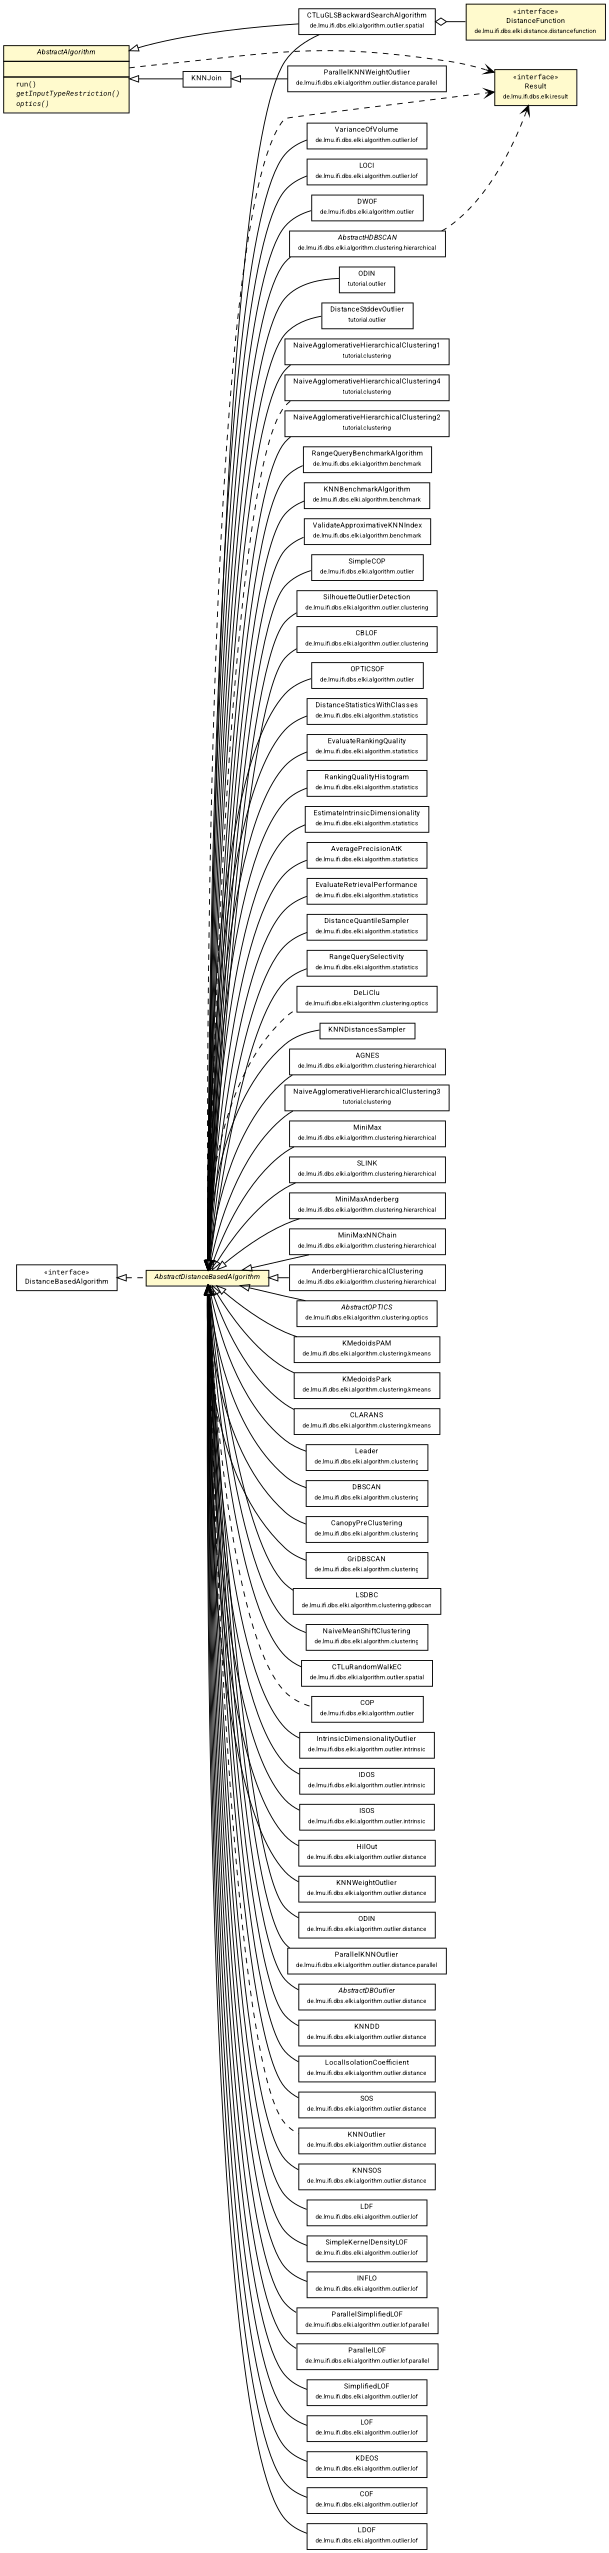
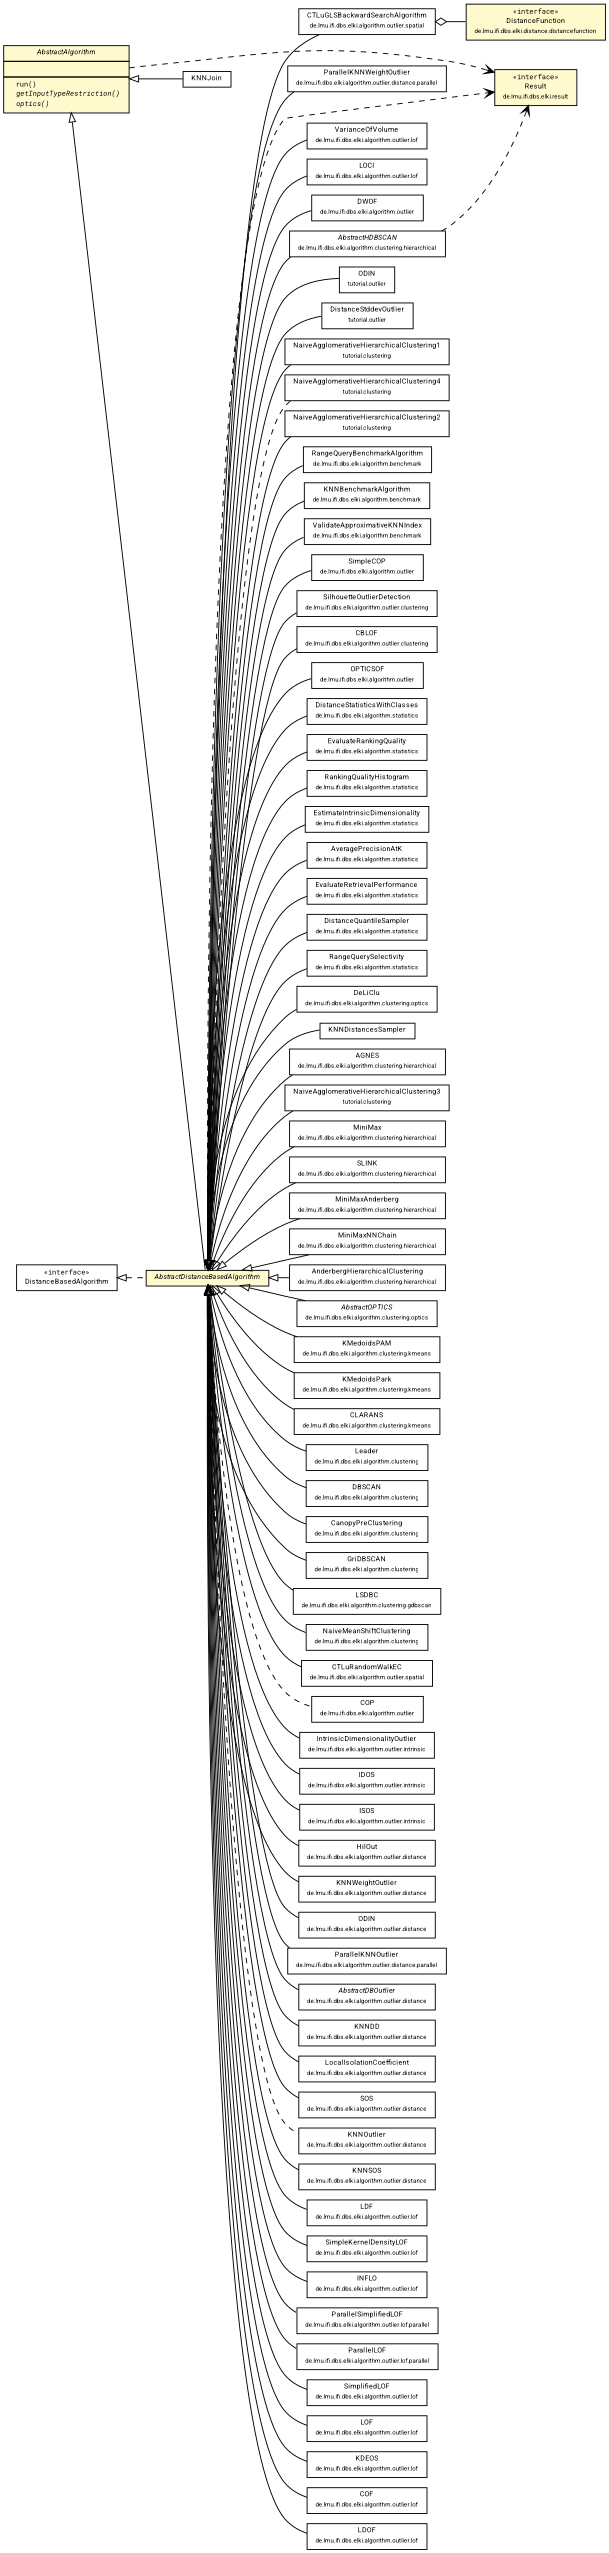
edge "CTLuGLSBackwardSearchAlgorithm" -> "AbstractAlgorithm": now "AbstractDistanceBasedAlgorithm" -> "AbstractAlgorithm"
edge "ParallelKNNWeightOutlier" -> "KNNJoin": now "ParallelKNNWeightOutlier" -> "AbstractDistanceBasedAlgorithm"
edge "DeLiClu" -> "AbstractDistanceBasedAlgorithm": style dashed -> solid
